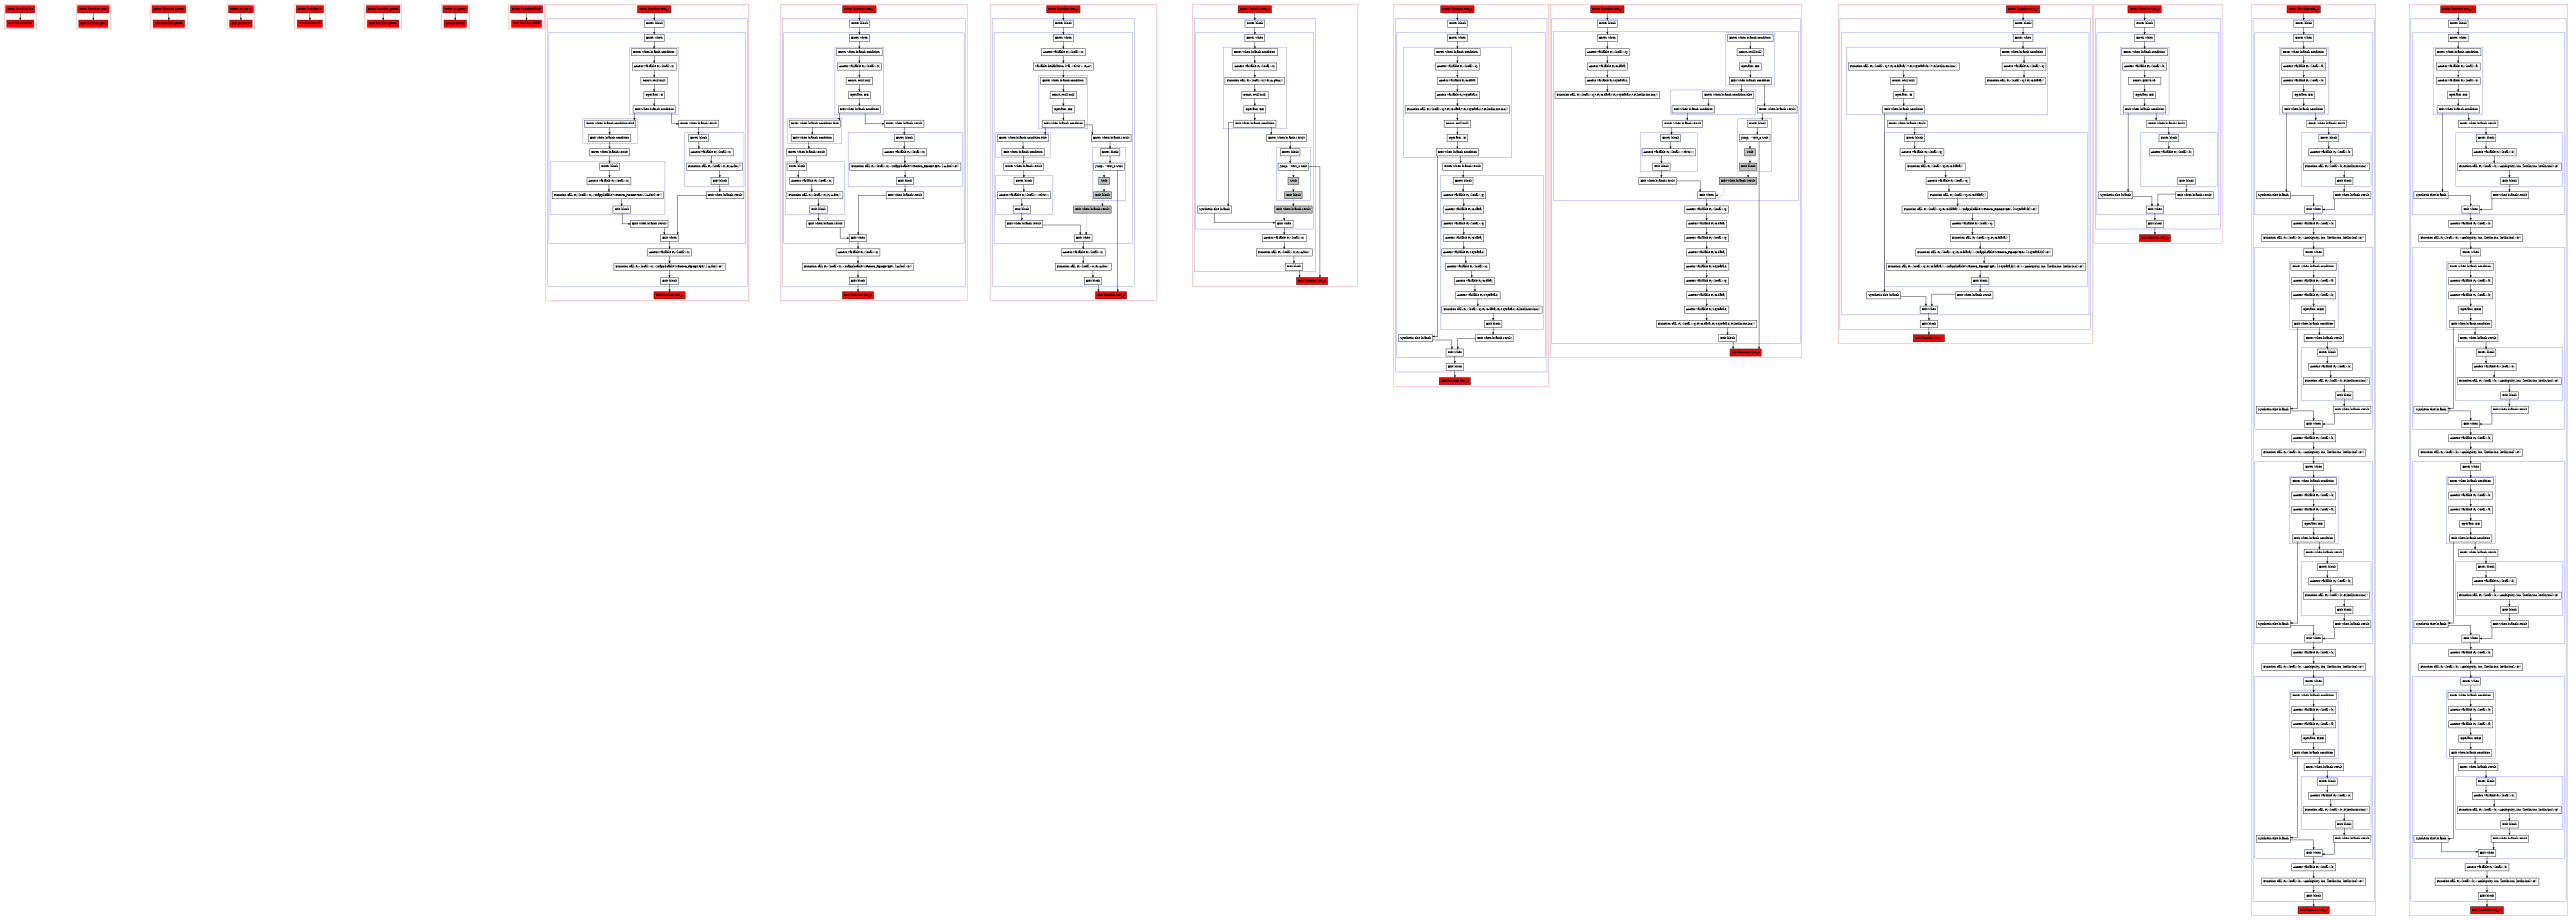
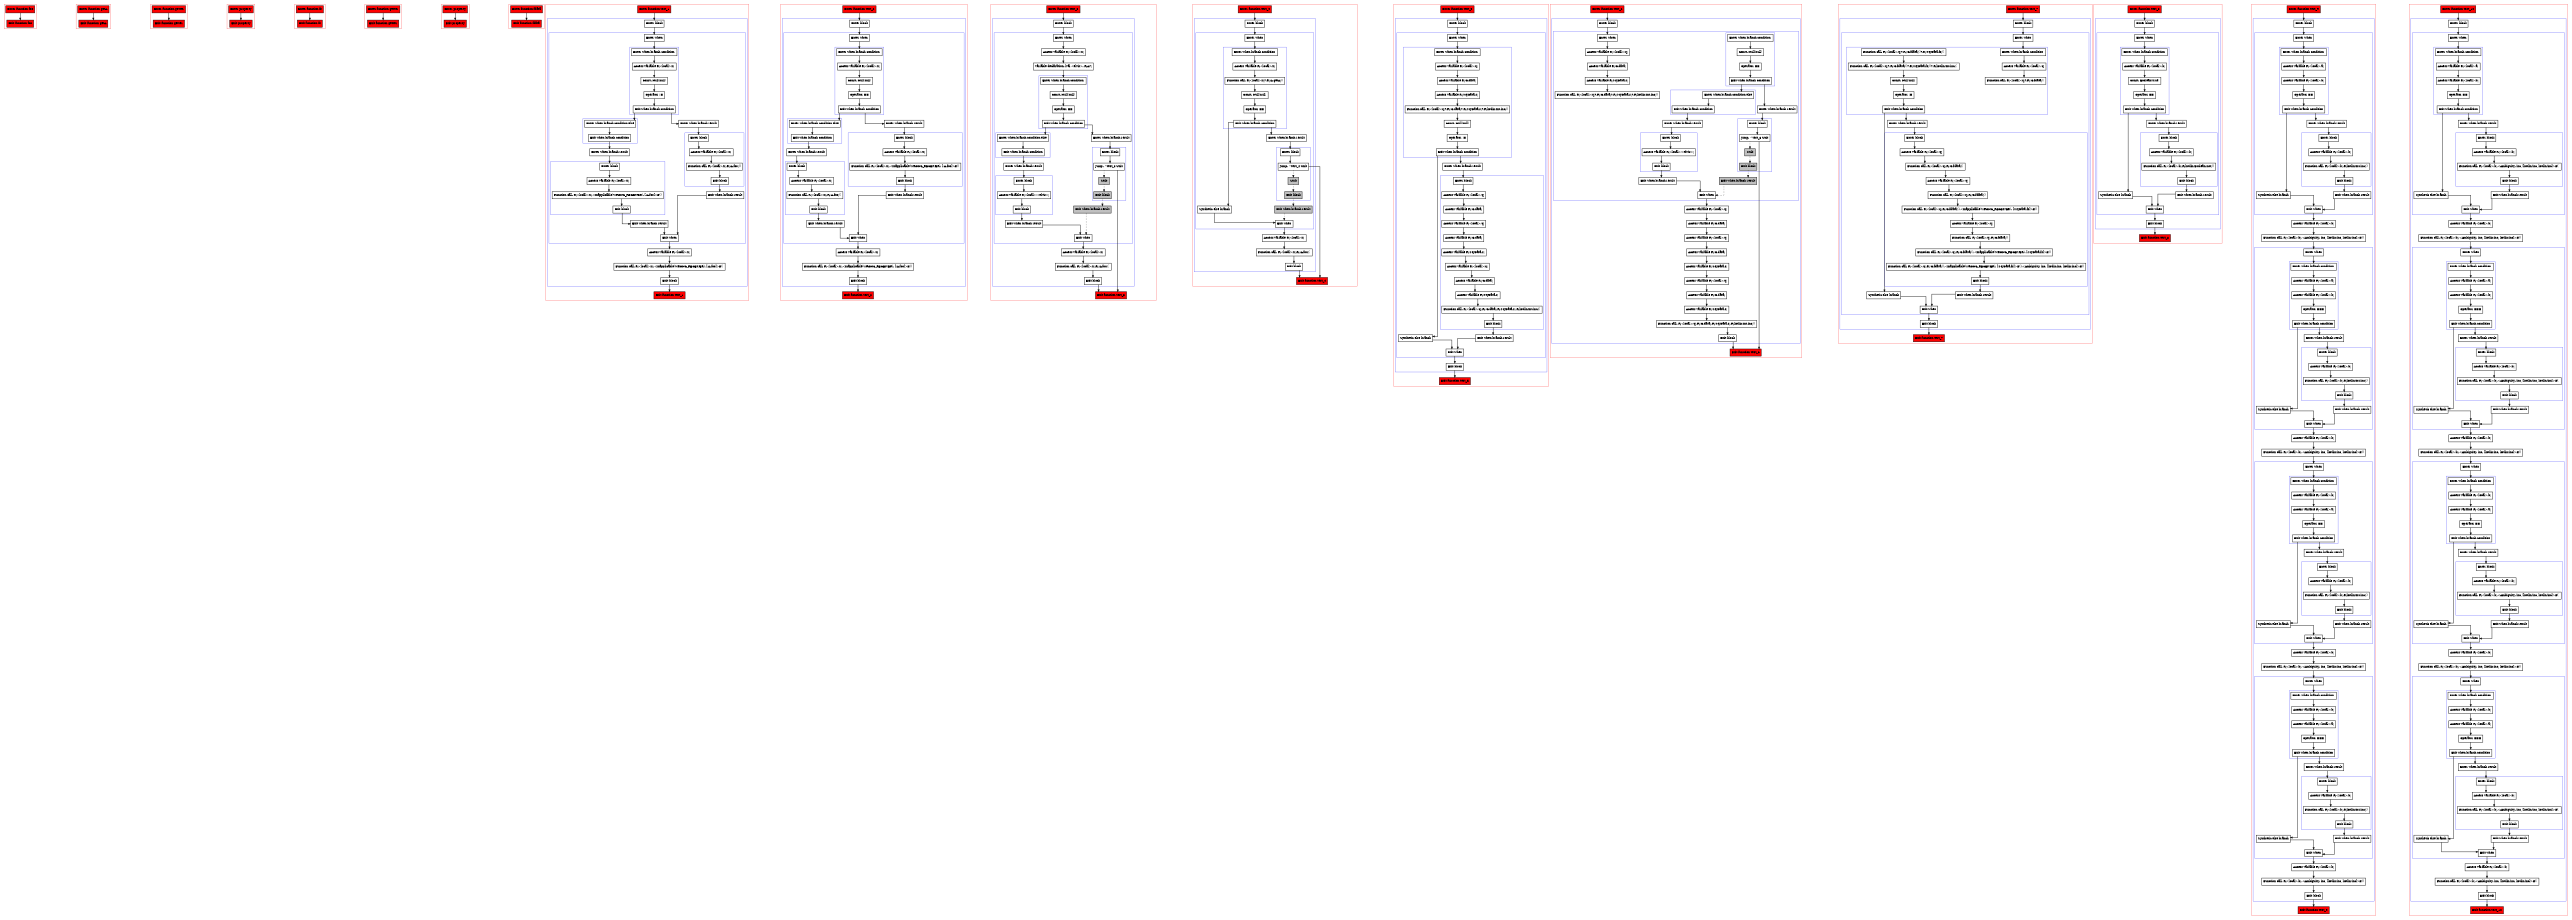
node "Function call: R|<local>/q|?.R|/Q.fdata|()?.R|/MyData.fs|()": added
node "Const: Exit(true)": label "Const: Exit(true)" -> "Const: Boolean(true)"
node "Function call: R|<local>/b|.R|kotlin/Boolean.not|()": added
